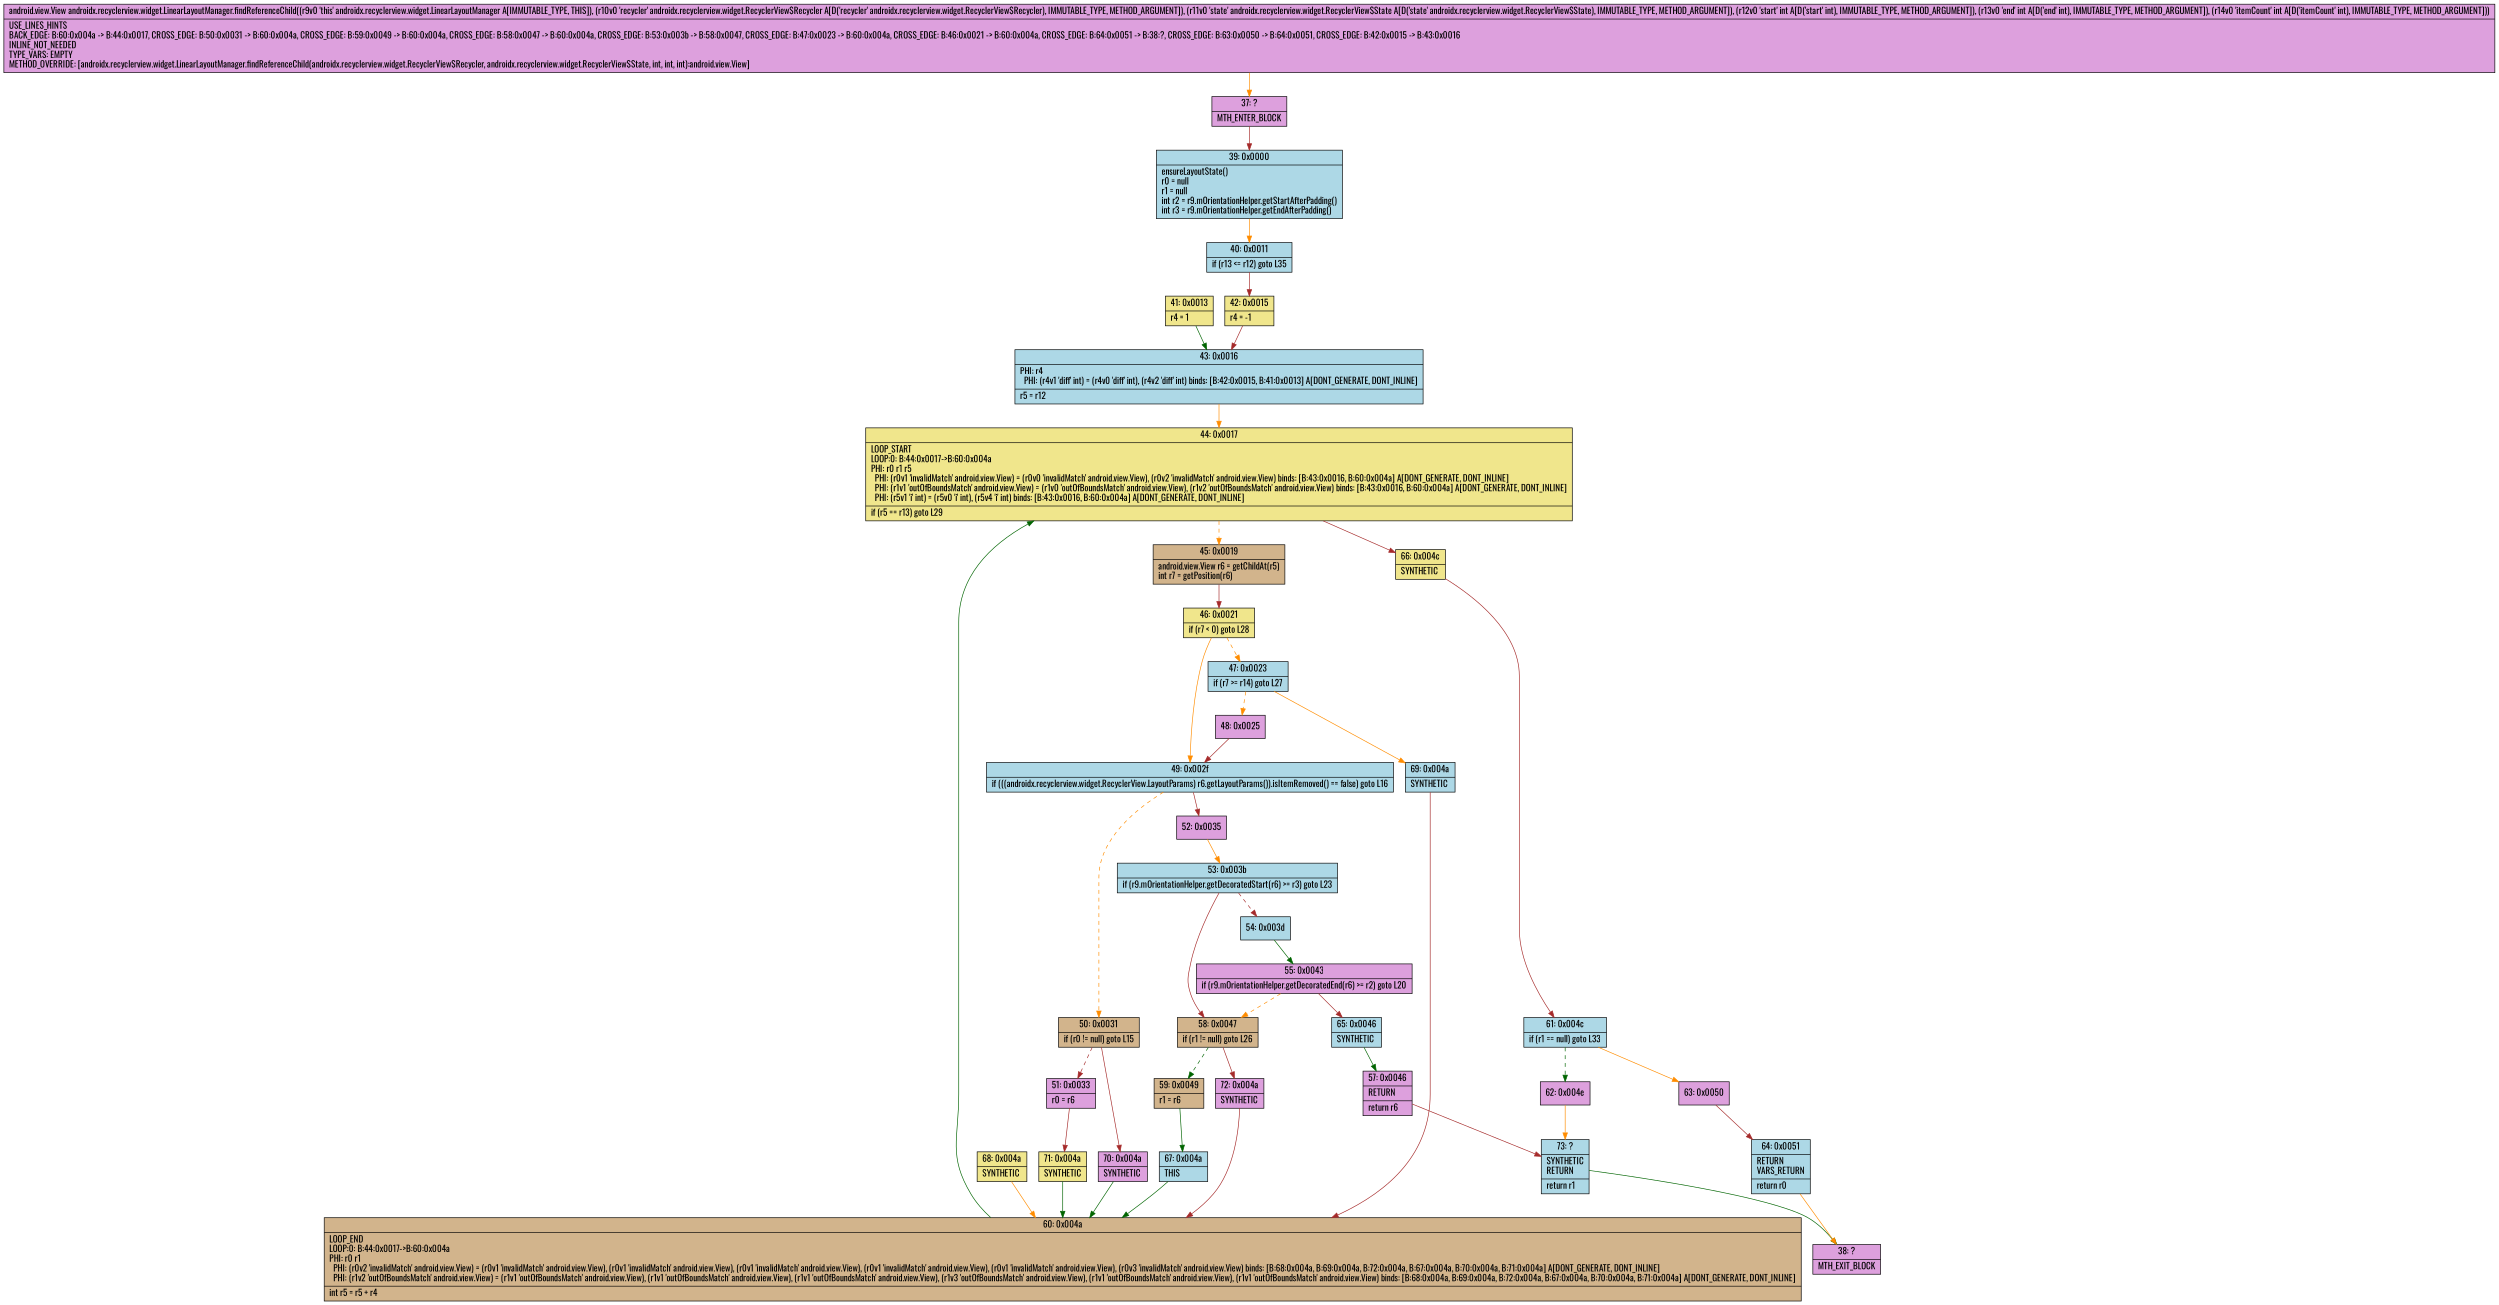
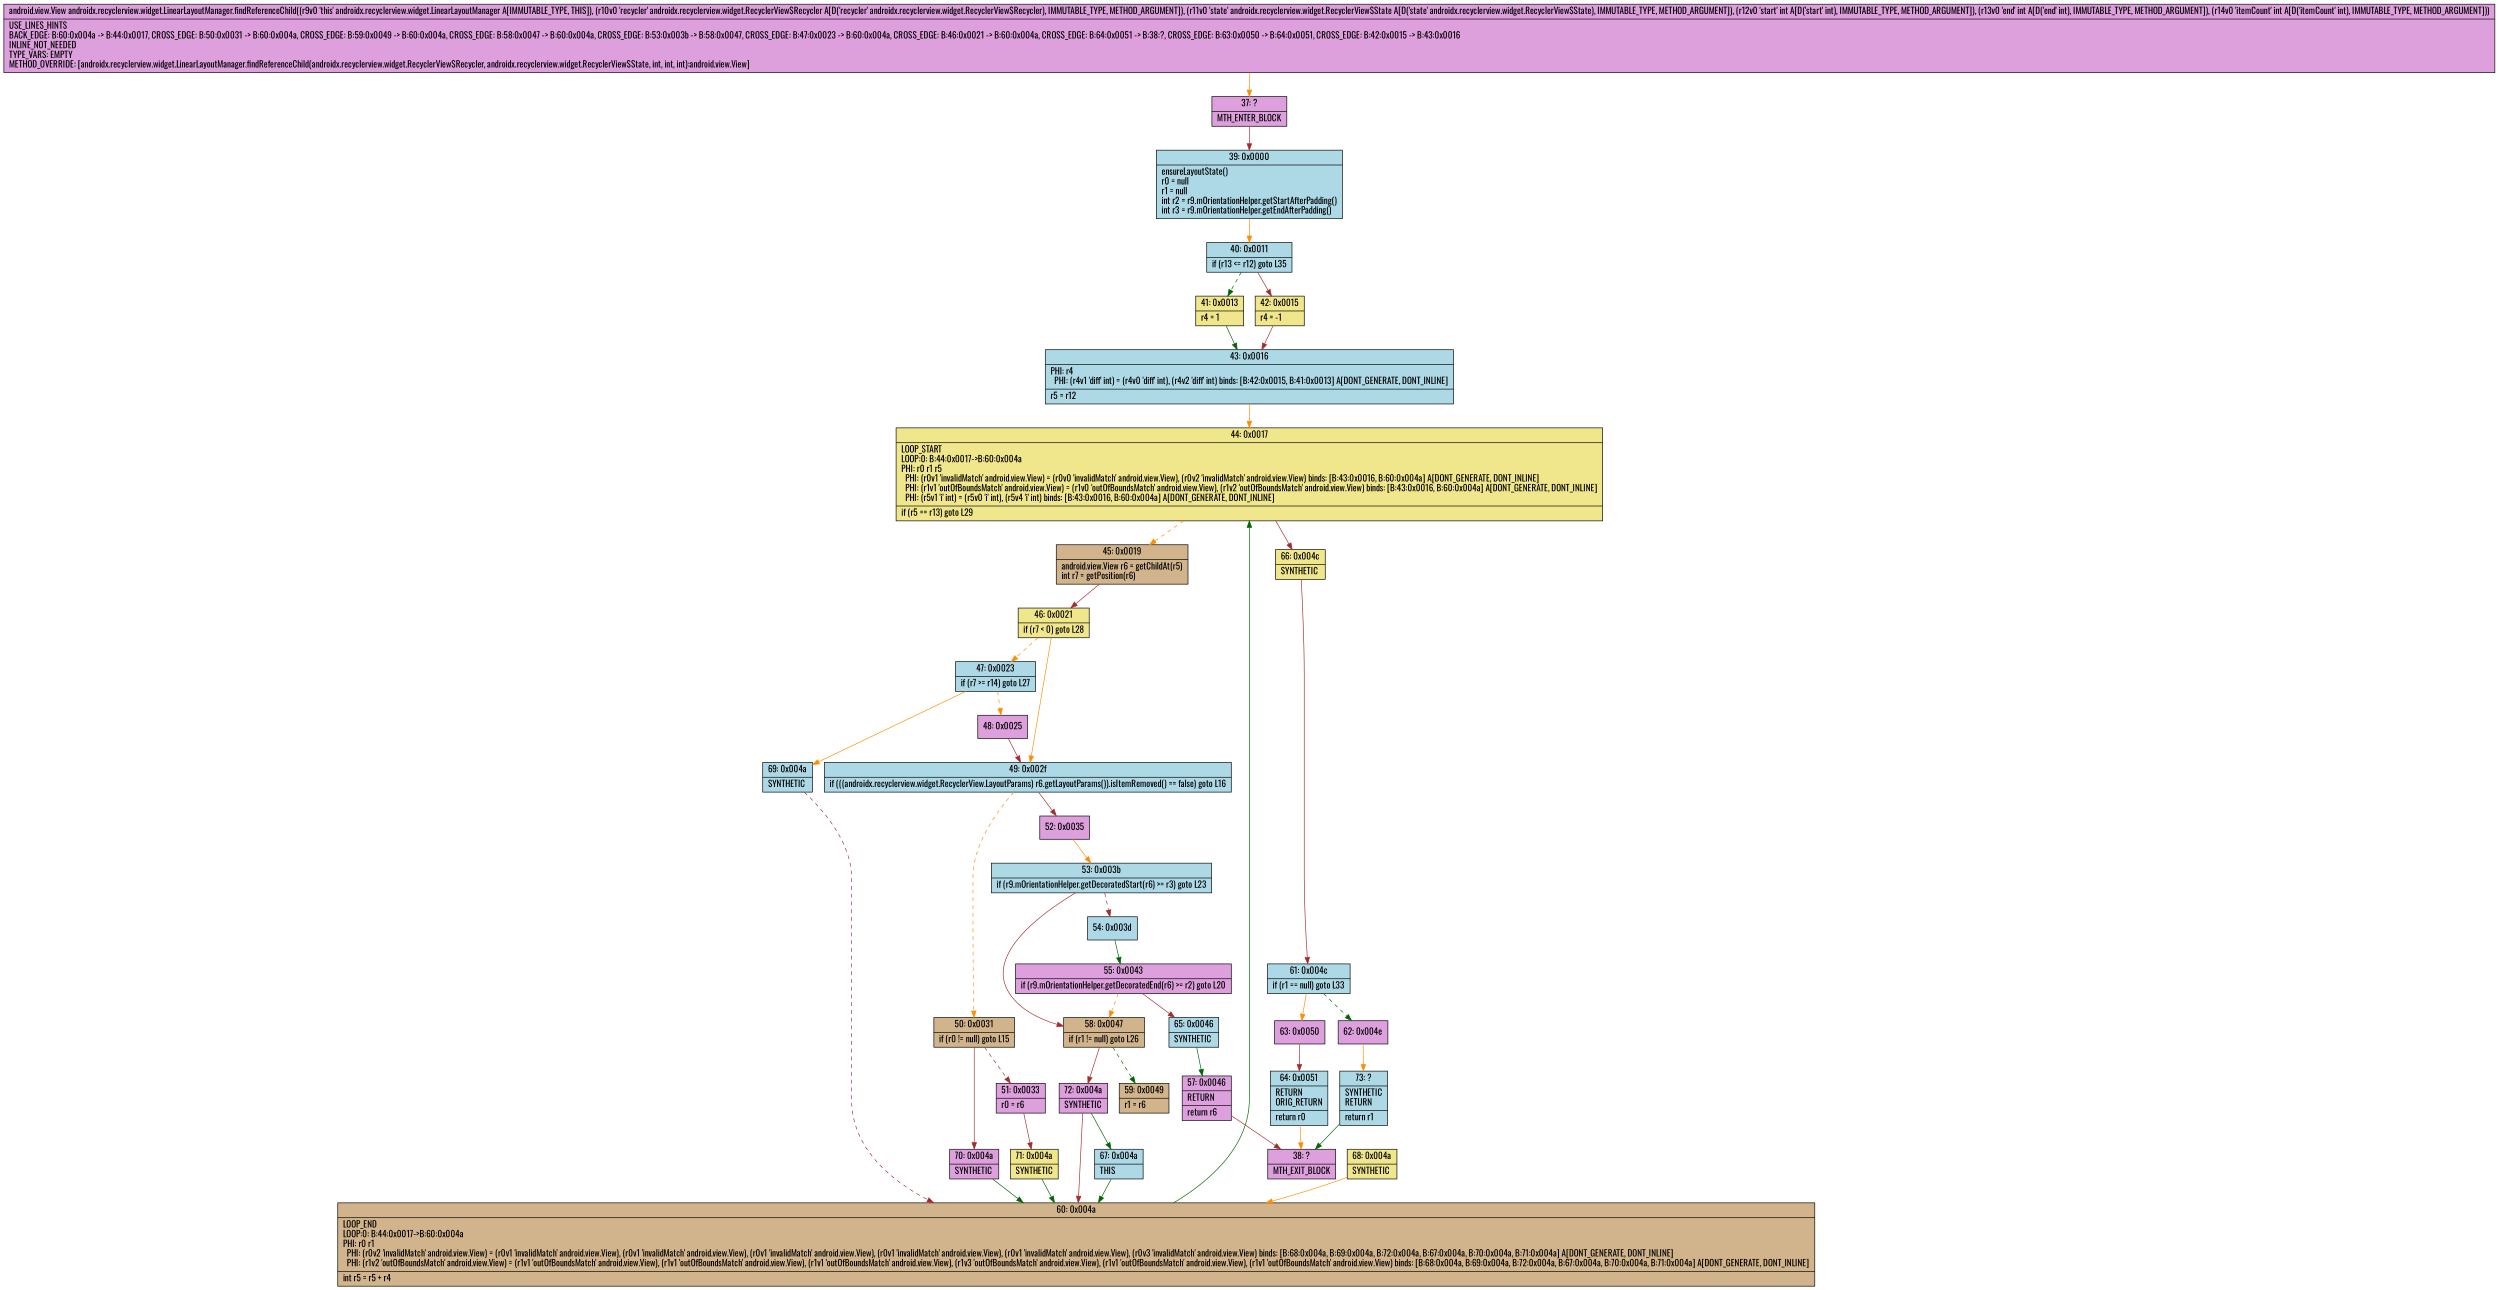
edge "40: 0x0011" -> "41: 0x0013": added
edge "69: 0x004a" -> "60: 0x004a": style solid -> dashed
edge "59: 0x0049" -> "67: 0x004a": now "72: 0x004a" -> "67: 0x004a"
edge "57: 0x0046" -> "73: ?": now "57: 0x0046" -> "38: ?"
node "64: 0x0051": text "VARS_RETURN" -> "ORIG_RETURN"
